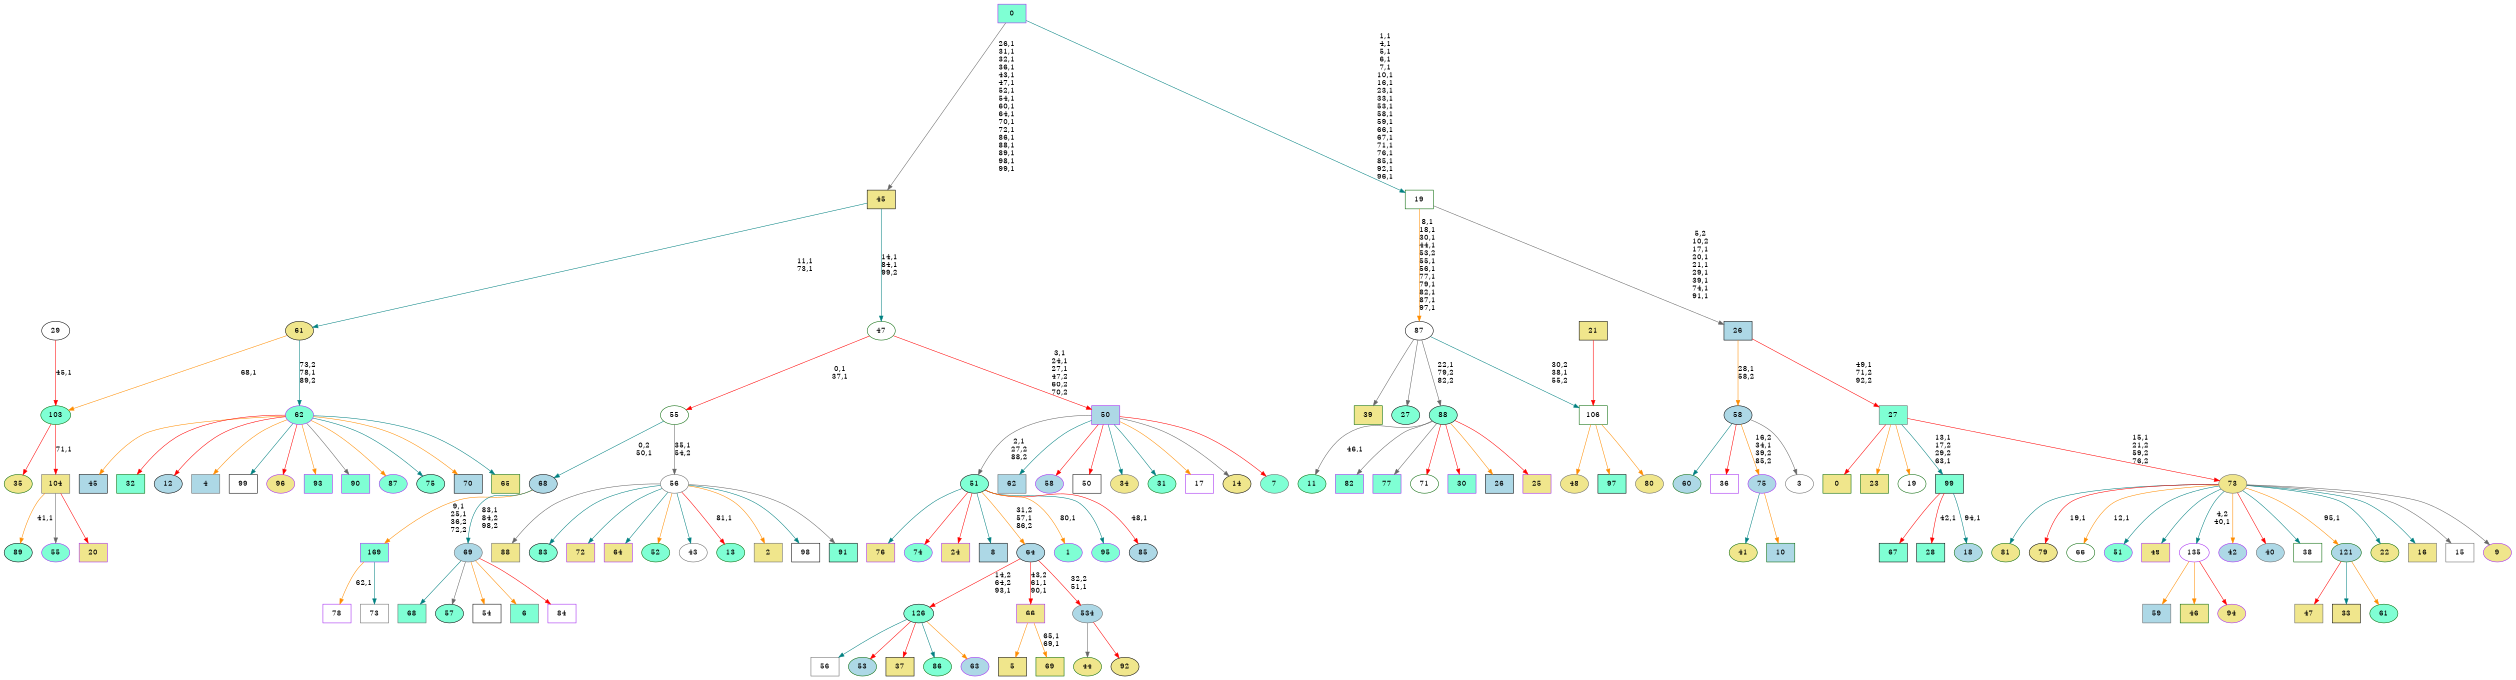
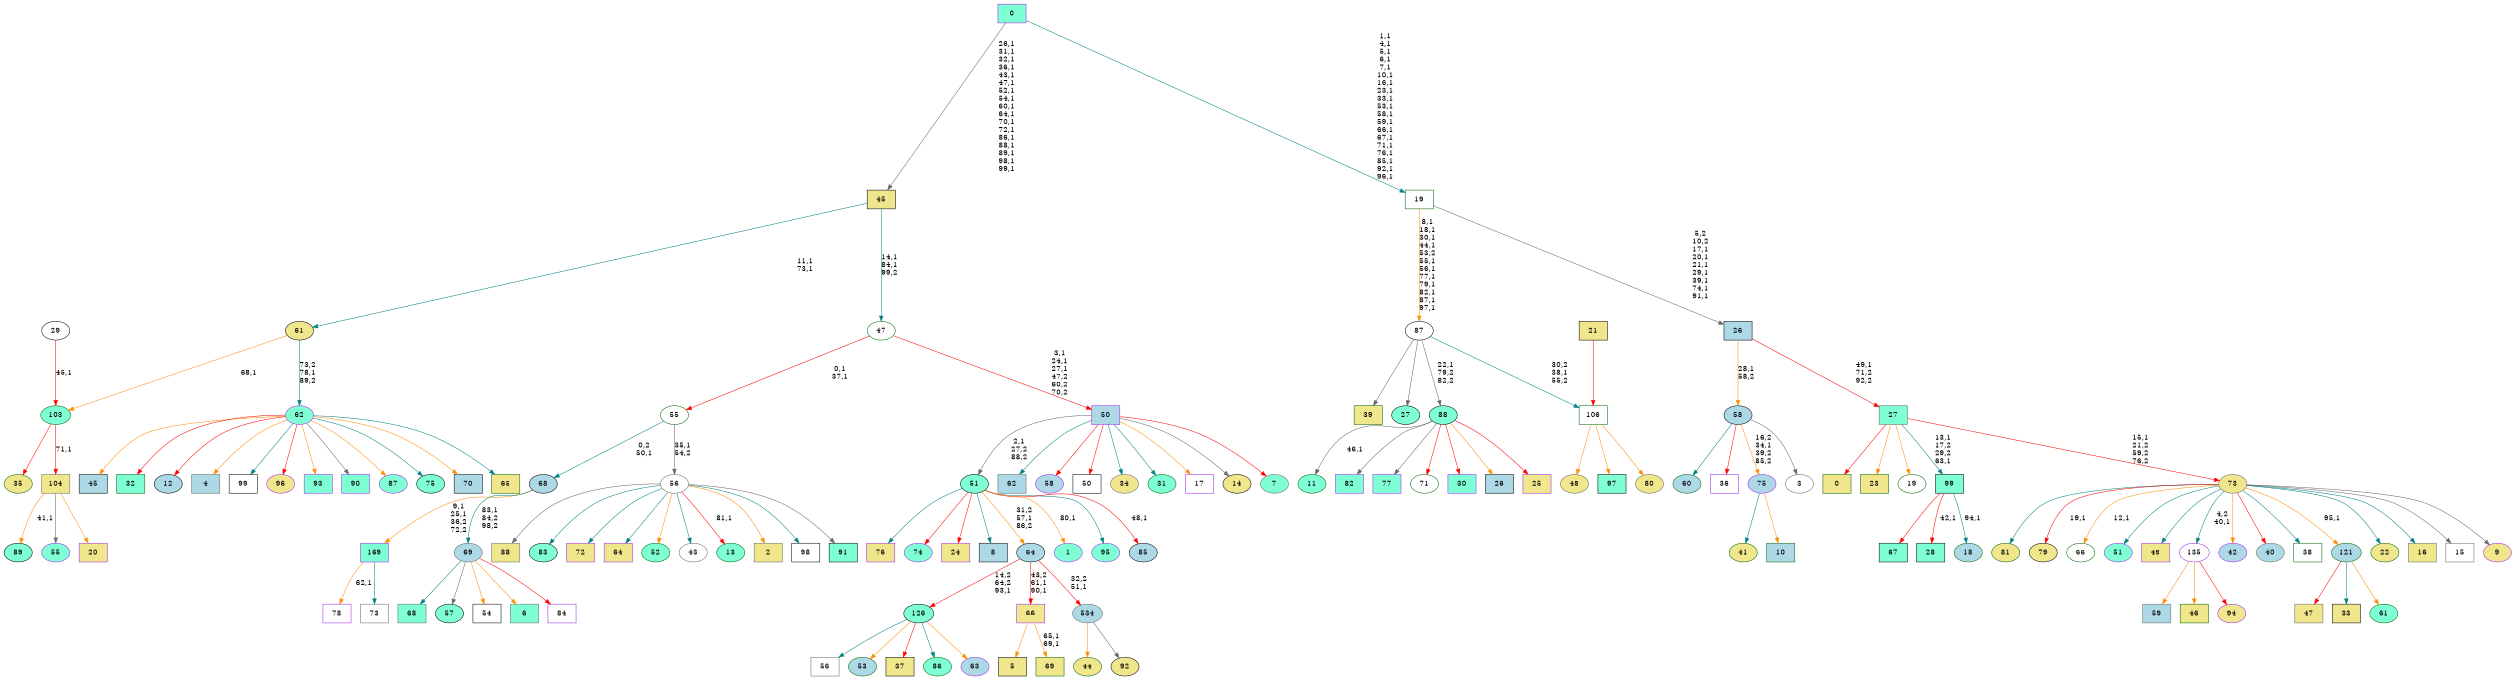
edge "104" -> "20": color red -> darkorange
edge "534" -> "44": color gray40 -> darkorange
edge "126" -> "53": color red -> darkorange
edge "534" -> "92": color red -> gray40
